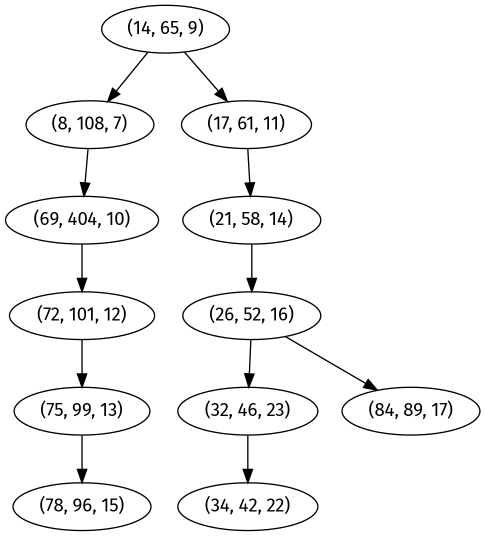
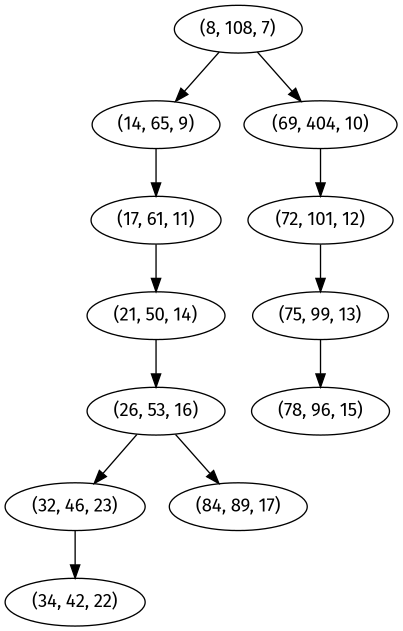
edge "(14, 65, 9)" -> "(8, 108, 7)": reversed
node "(21, 58, 14)": label "(21, 58, 14)" -> "(21, 50, 14)"
node "(26, 52, 16)": label "(26, 52, 16)" -> "(26, 53, 16)"
